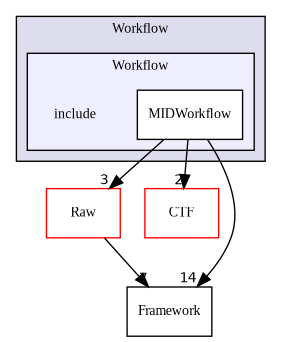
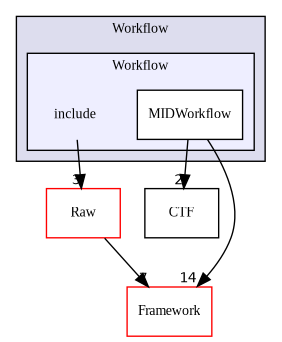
edge "MIDWorkflow" -> "Raw": now "include" -> "Raw"
node "CTF": color red -> black
node "Framework": color black -> red
